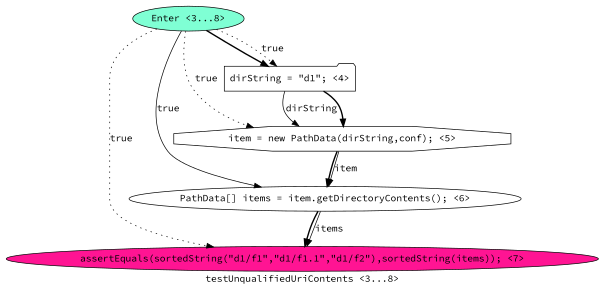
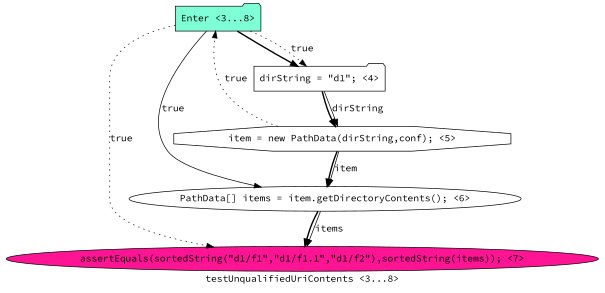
node "Enter <3...8>": shape ellipse -> folder
edge "Enter <3...8>" -> "item = new PathData(dirString,conf); <5>": reversed
